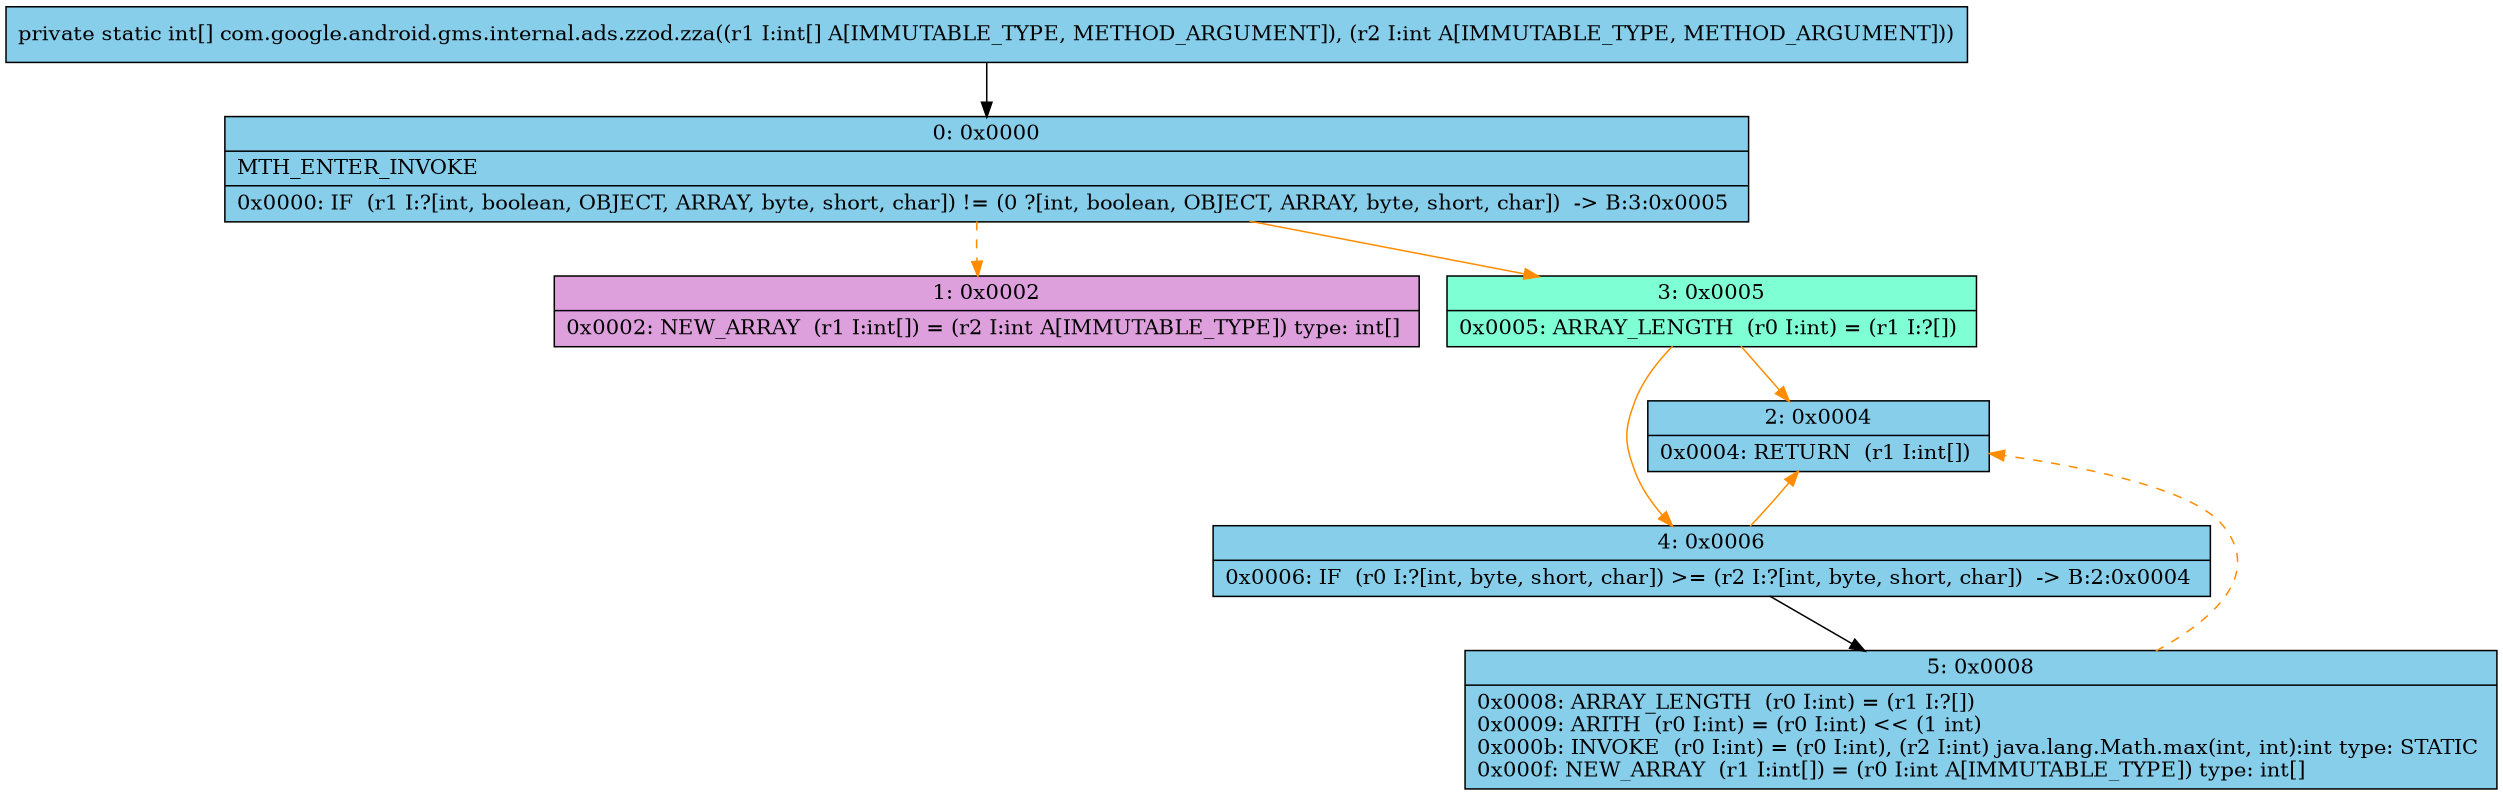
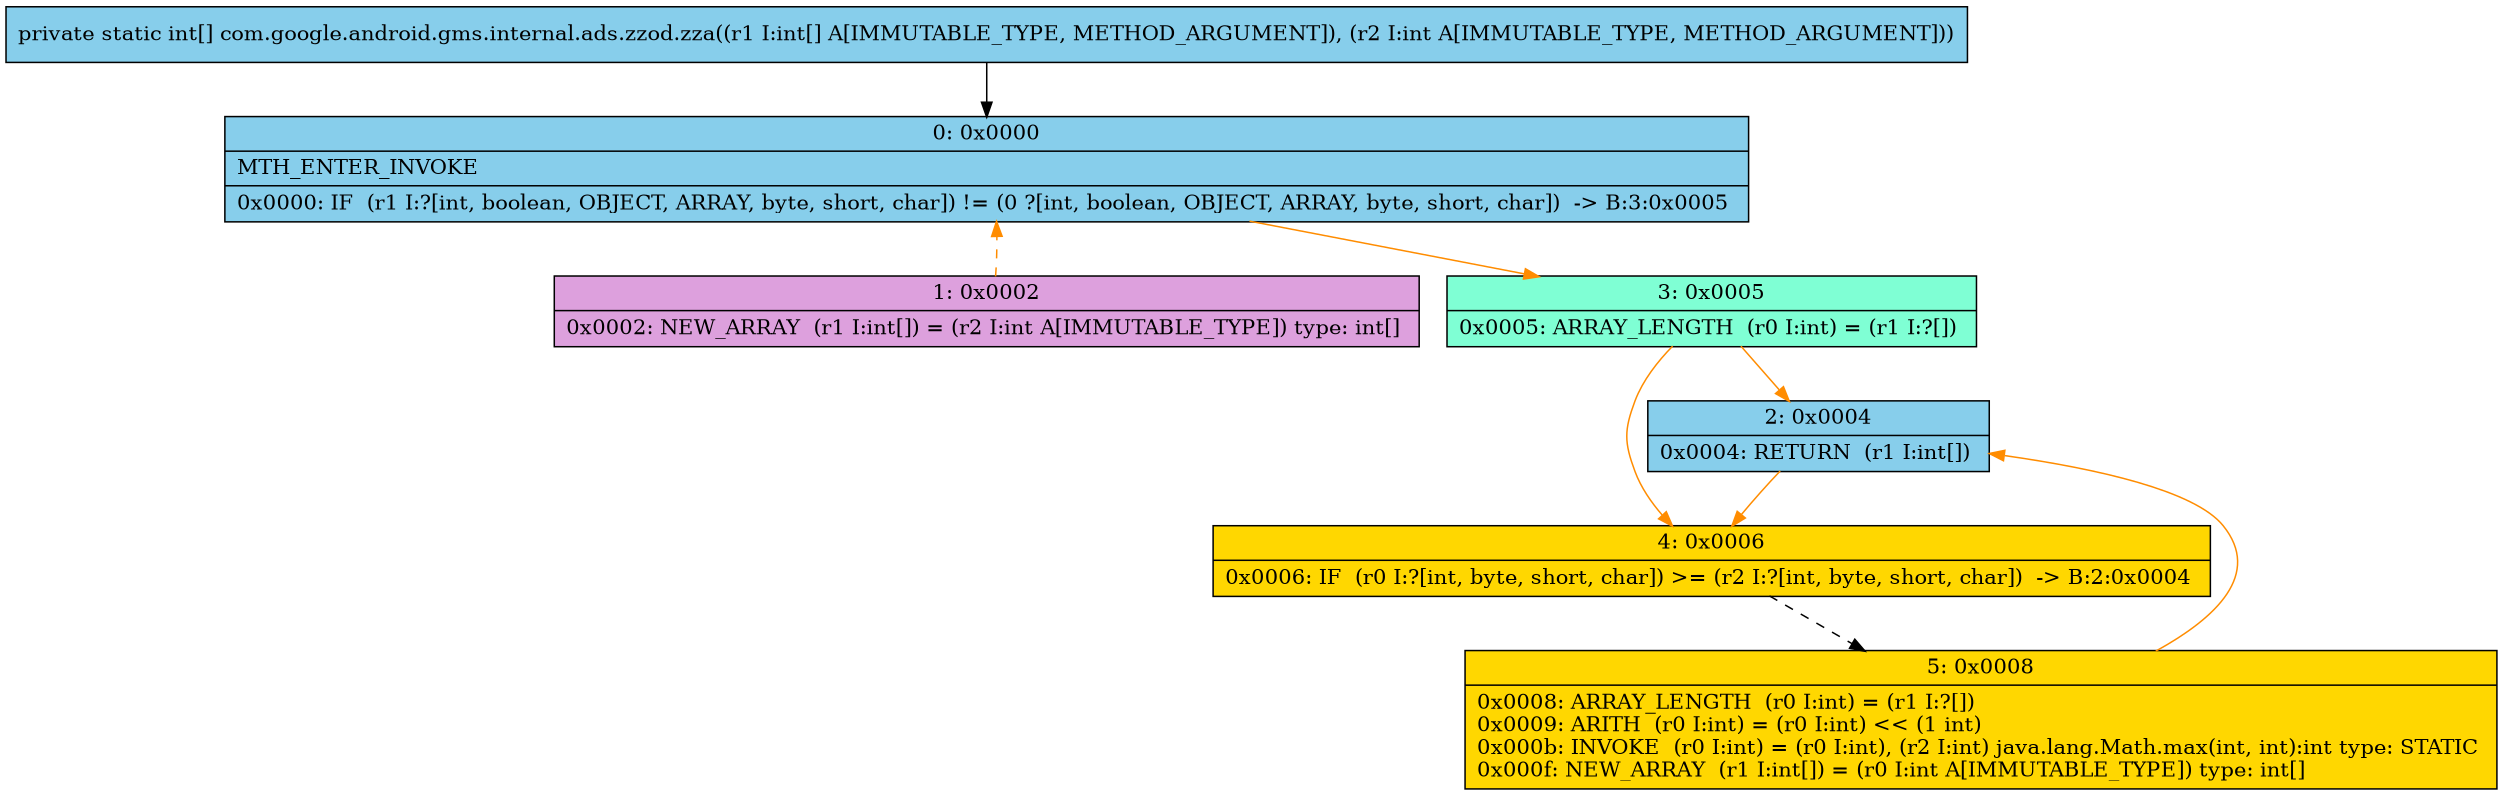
edge "0: 0x0000" -> "1: 0x0002": reversed
edge "4: 0x0006" -> "2: 0x0004": reversed
edge "5: 0x0008" -> "2: 0x0004": style dashed -> solid
node "4: 0x0006": fillcolor skyblue -> gold
edge "4: 0x0006" -> "5: 0x0008": style solid -> dashed
node "5: 0x0008": fillcolor skyblue -> gold
